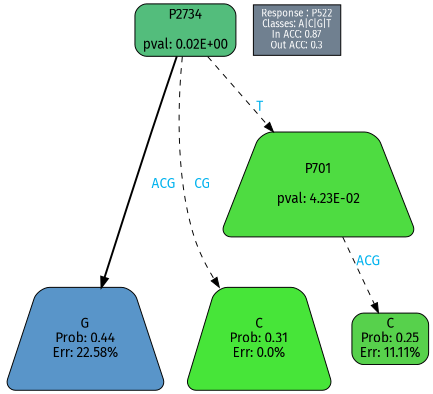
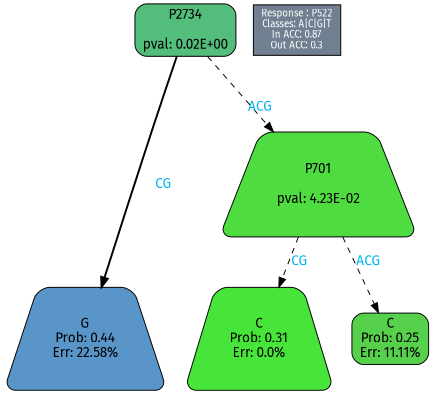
edge "P2734 pval: 0.02E+00" -> "P701 pval: 4.23E-02": label "T" -> "ACG"
edge "P2734 pval: 0.02E+00" -> "C Prob: 0.31 Err: 0.0%": now "P701 pval: 4.23E-02" -> "C Prob: 0.31 Err: 0.0%"
edge "P2734 pval: 0.02E+00" -> "G Prob: 0.44 Err: 22.58%": label "ACG" -> "CG"
